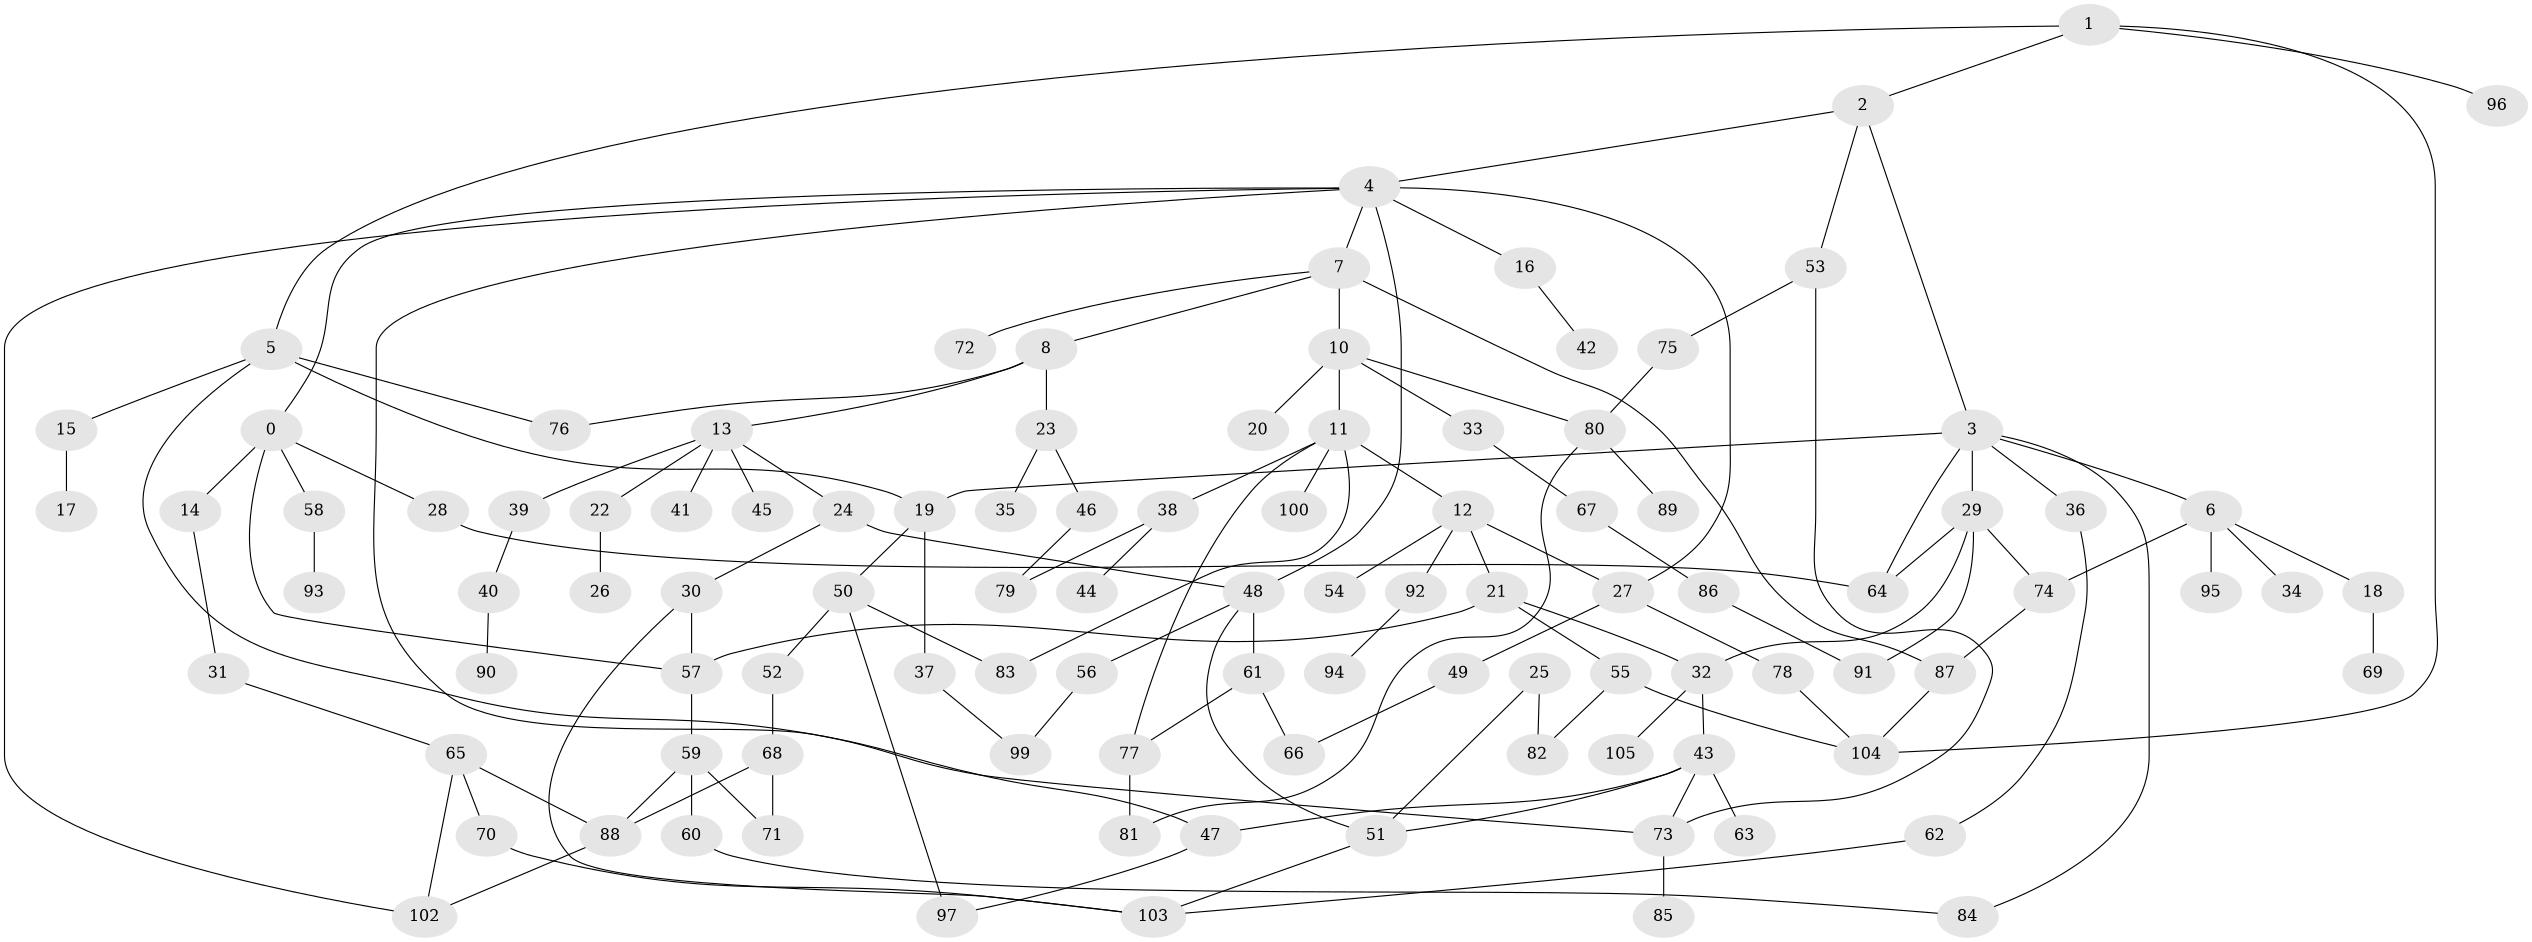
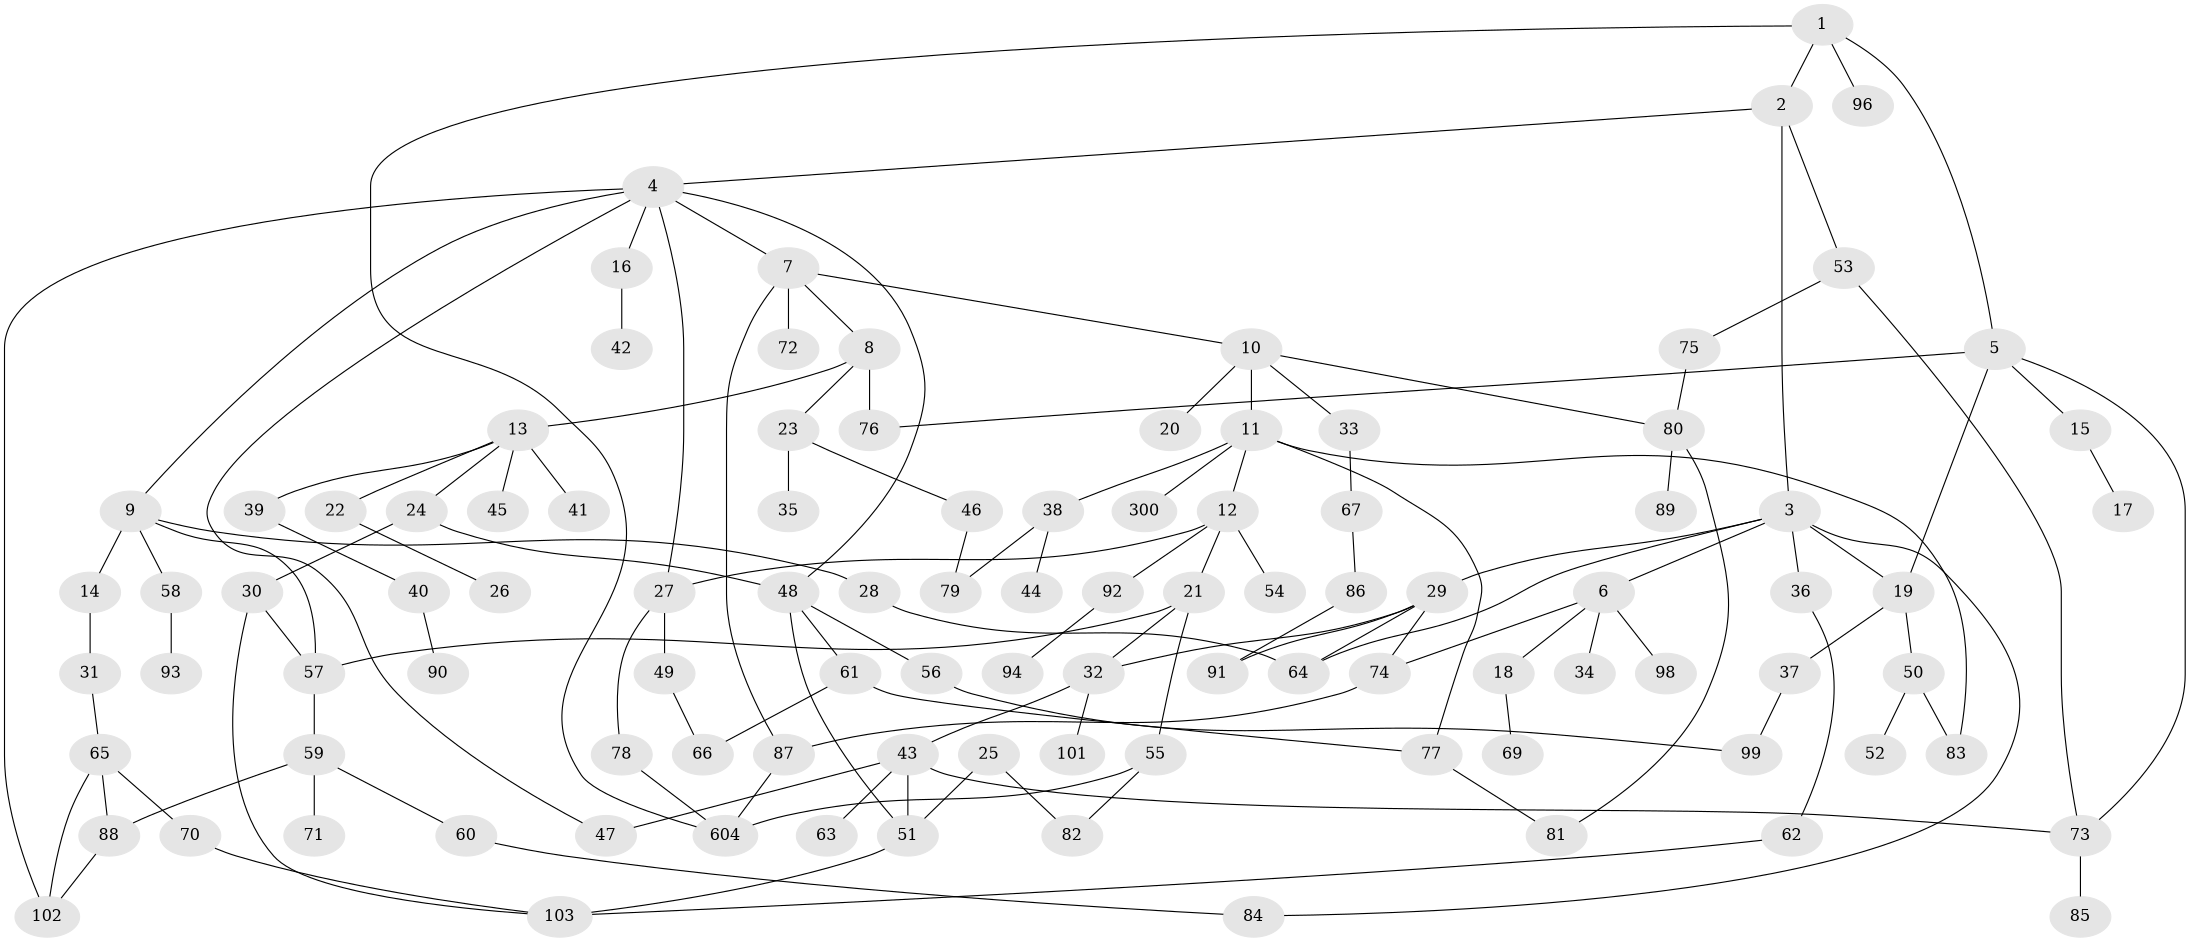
node "0": label "0" -> "9"
node "100": label "100" -> "300"
node "95": label "95" -> "98"
node "68": removed
node "105": label "105" -> "101"
node "104": label "104" -> "604"
node "97": removed
